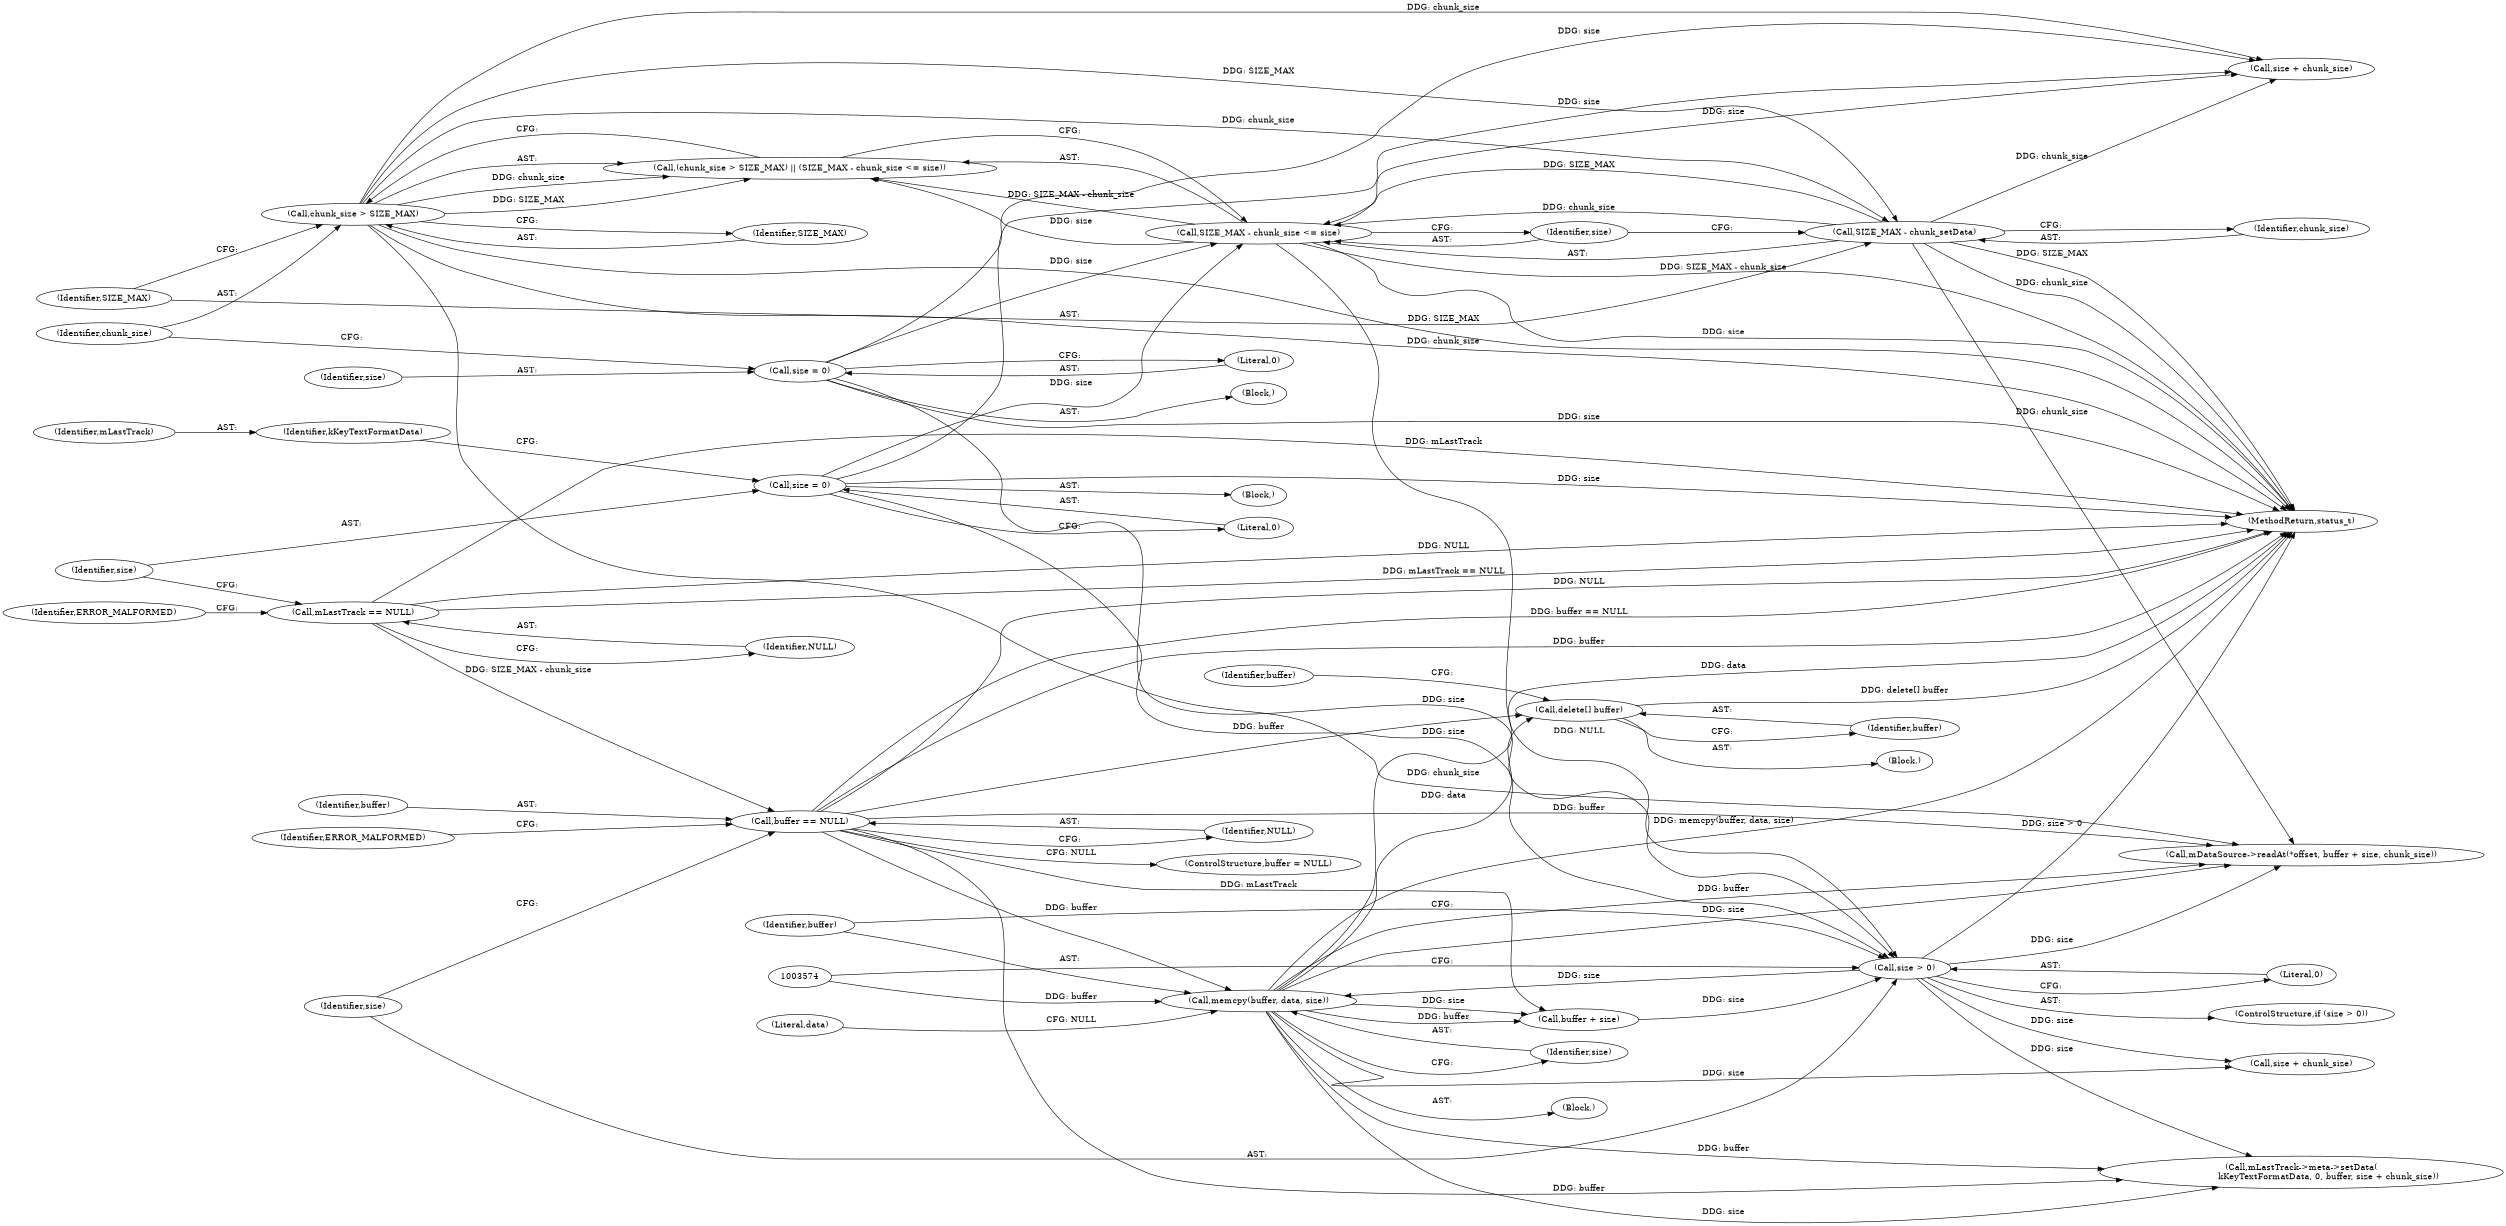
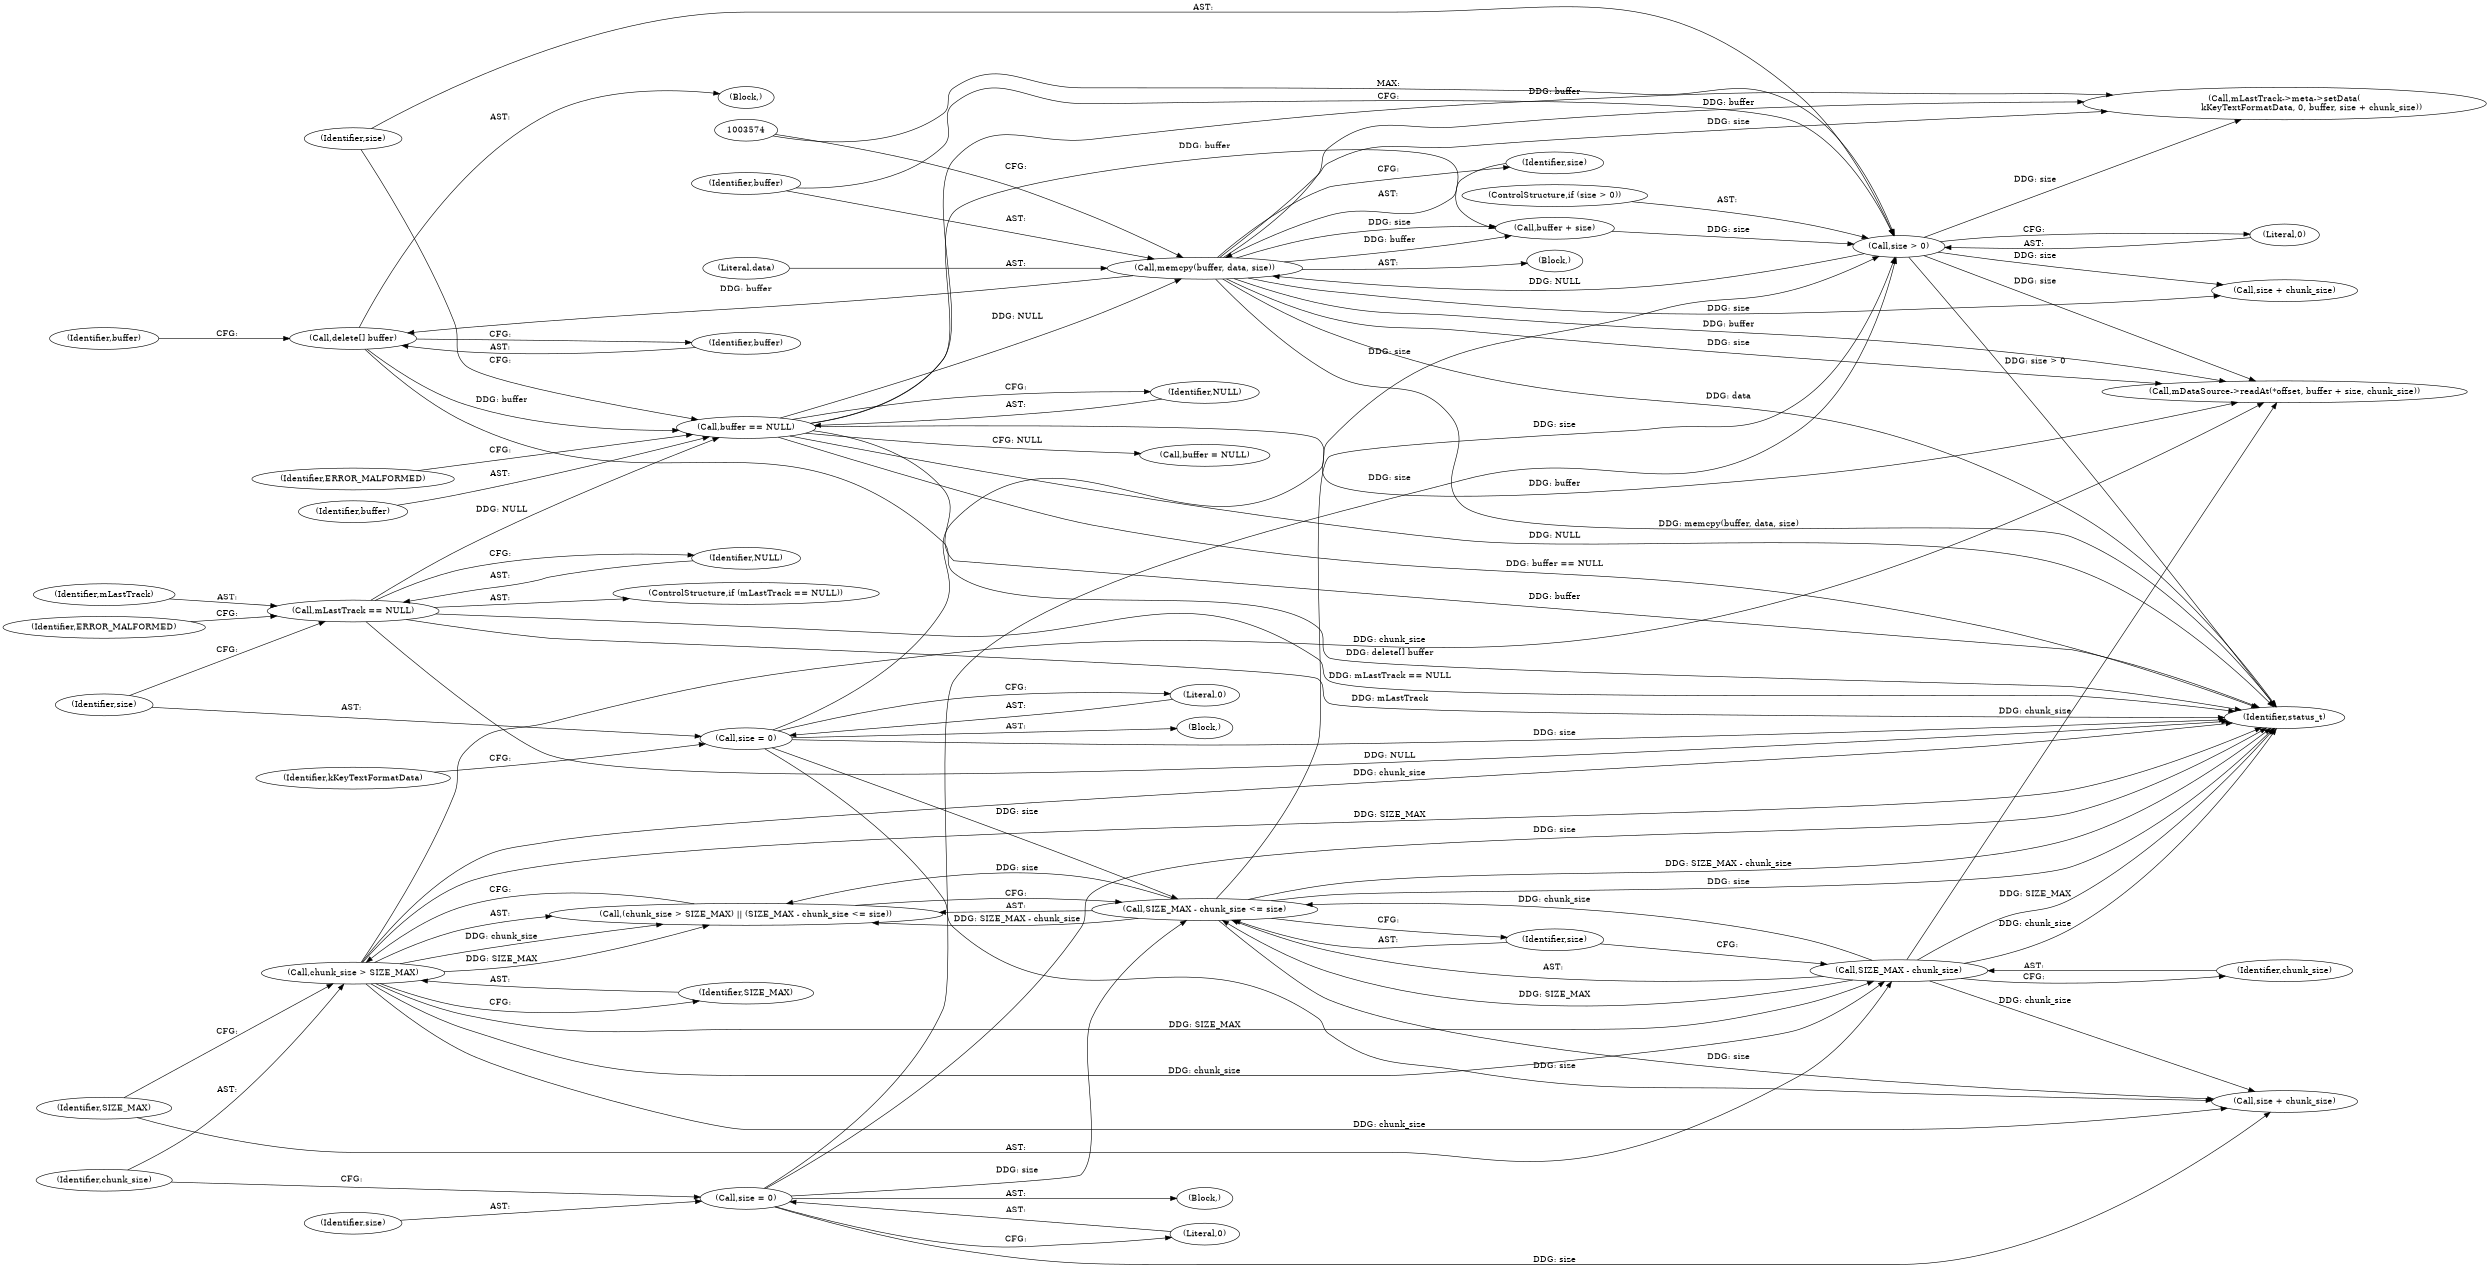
node "(Call,SIZE_MAX - chunk_setData)": label "(Call,SIZE_MAX - chunk_setData)" -> "(Call,SIZE_MAX - chunk_size)"
edge "(Identifier,mLastTrack)" -> "(Identifier,kKeyTextFormatData)": now "(Identifier,mLastTrack)" -> "(Call,mLastTrack == NULL)"
node "(MethodReturn,status_t)": label "(MethodReturn,status_t)" -> "(Identifier,status_t)"
node "(ControlStructure,if (mLastTrack == NULL))": added
edge "(Call,mLastTrack == NULL)" -> "(Call,buffer == NULL)": label "DDG: SIZE_MAX - chunk_size" -> "DDG: NULL"
edge "(Call,SIZE_MAX - chunk_size <= size)" -> "(Call,size > 0)": label "DDG: NULL" -> "DDG: size"
edge "(Call,buffer == NULL)" -> "(Call,delete[] buffer)": reversed
edge "(Call,memcpy(buffer, data, size))" -> "(Call,delete[] buffer)": label "DDG: data" -> "DDG: buffer"
node "(ControlStructure,buffer = NULL)": label "(ControlStructure,buffer = NULL)" -> "(Call,buffer = NULL)"
edge "(Call,buffer == NULL)" -> "(Call,buffer + size)": label "DDG: mLastTrack" -> "DDG: buffer"
edge "(Call,buffer == NULL)" -> "(Call,memcpy(buffer, data, size))": label "DDG: buffer" -> "DDG: NULL"
edge "1003574" -> "(Call,size > 0)": label "CFG: " -> "MAX: "
edge "(Call,size > 0)" -> "(Call,memcpy(buffer, data, size))": label "DDG: size" -> "DDG: NULL"
edge "1003574" -> "(Call,memcpy(buffer, data, size))": label "DDG: buffer" -> "CFG: "
edge "(Call,size > 0)" -> "(ControlStructure,if (size > 0))": reversed
edge "(Literal,data)" -> "(Call,memcpy(buffer, data, size))": label "CFG: NULL" -> "AST: "
